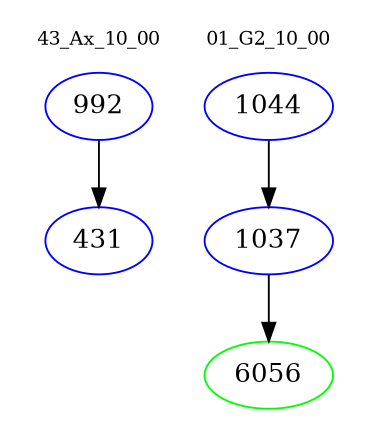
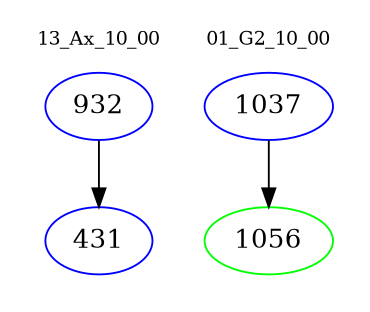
cluster "43_Ax_10_00": label "43_Ax_10_00" -> "13_Ax_10_00"
node "992": label "992" -> "932"
node "1044": removed
node "6056": label "6056" -> "1056"
